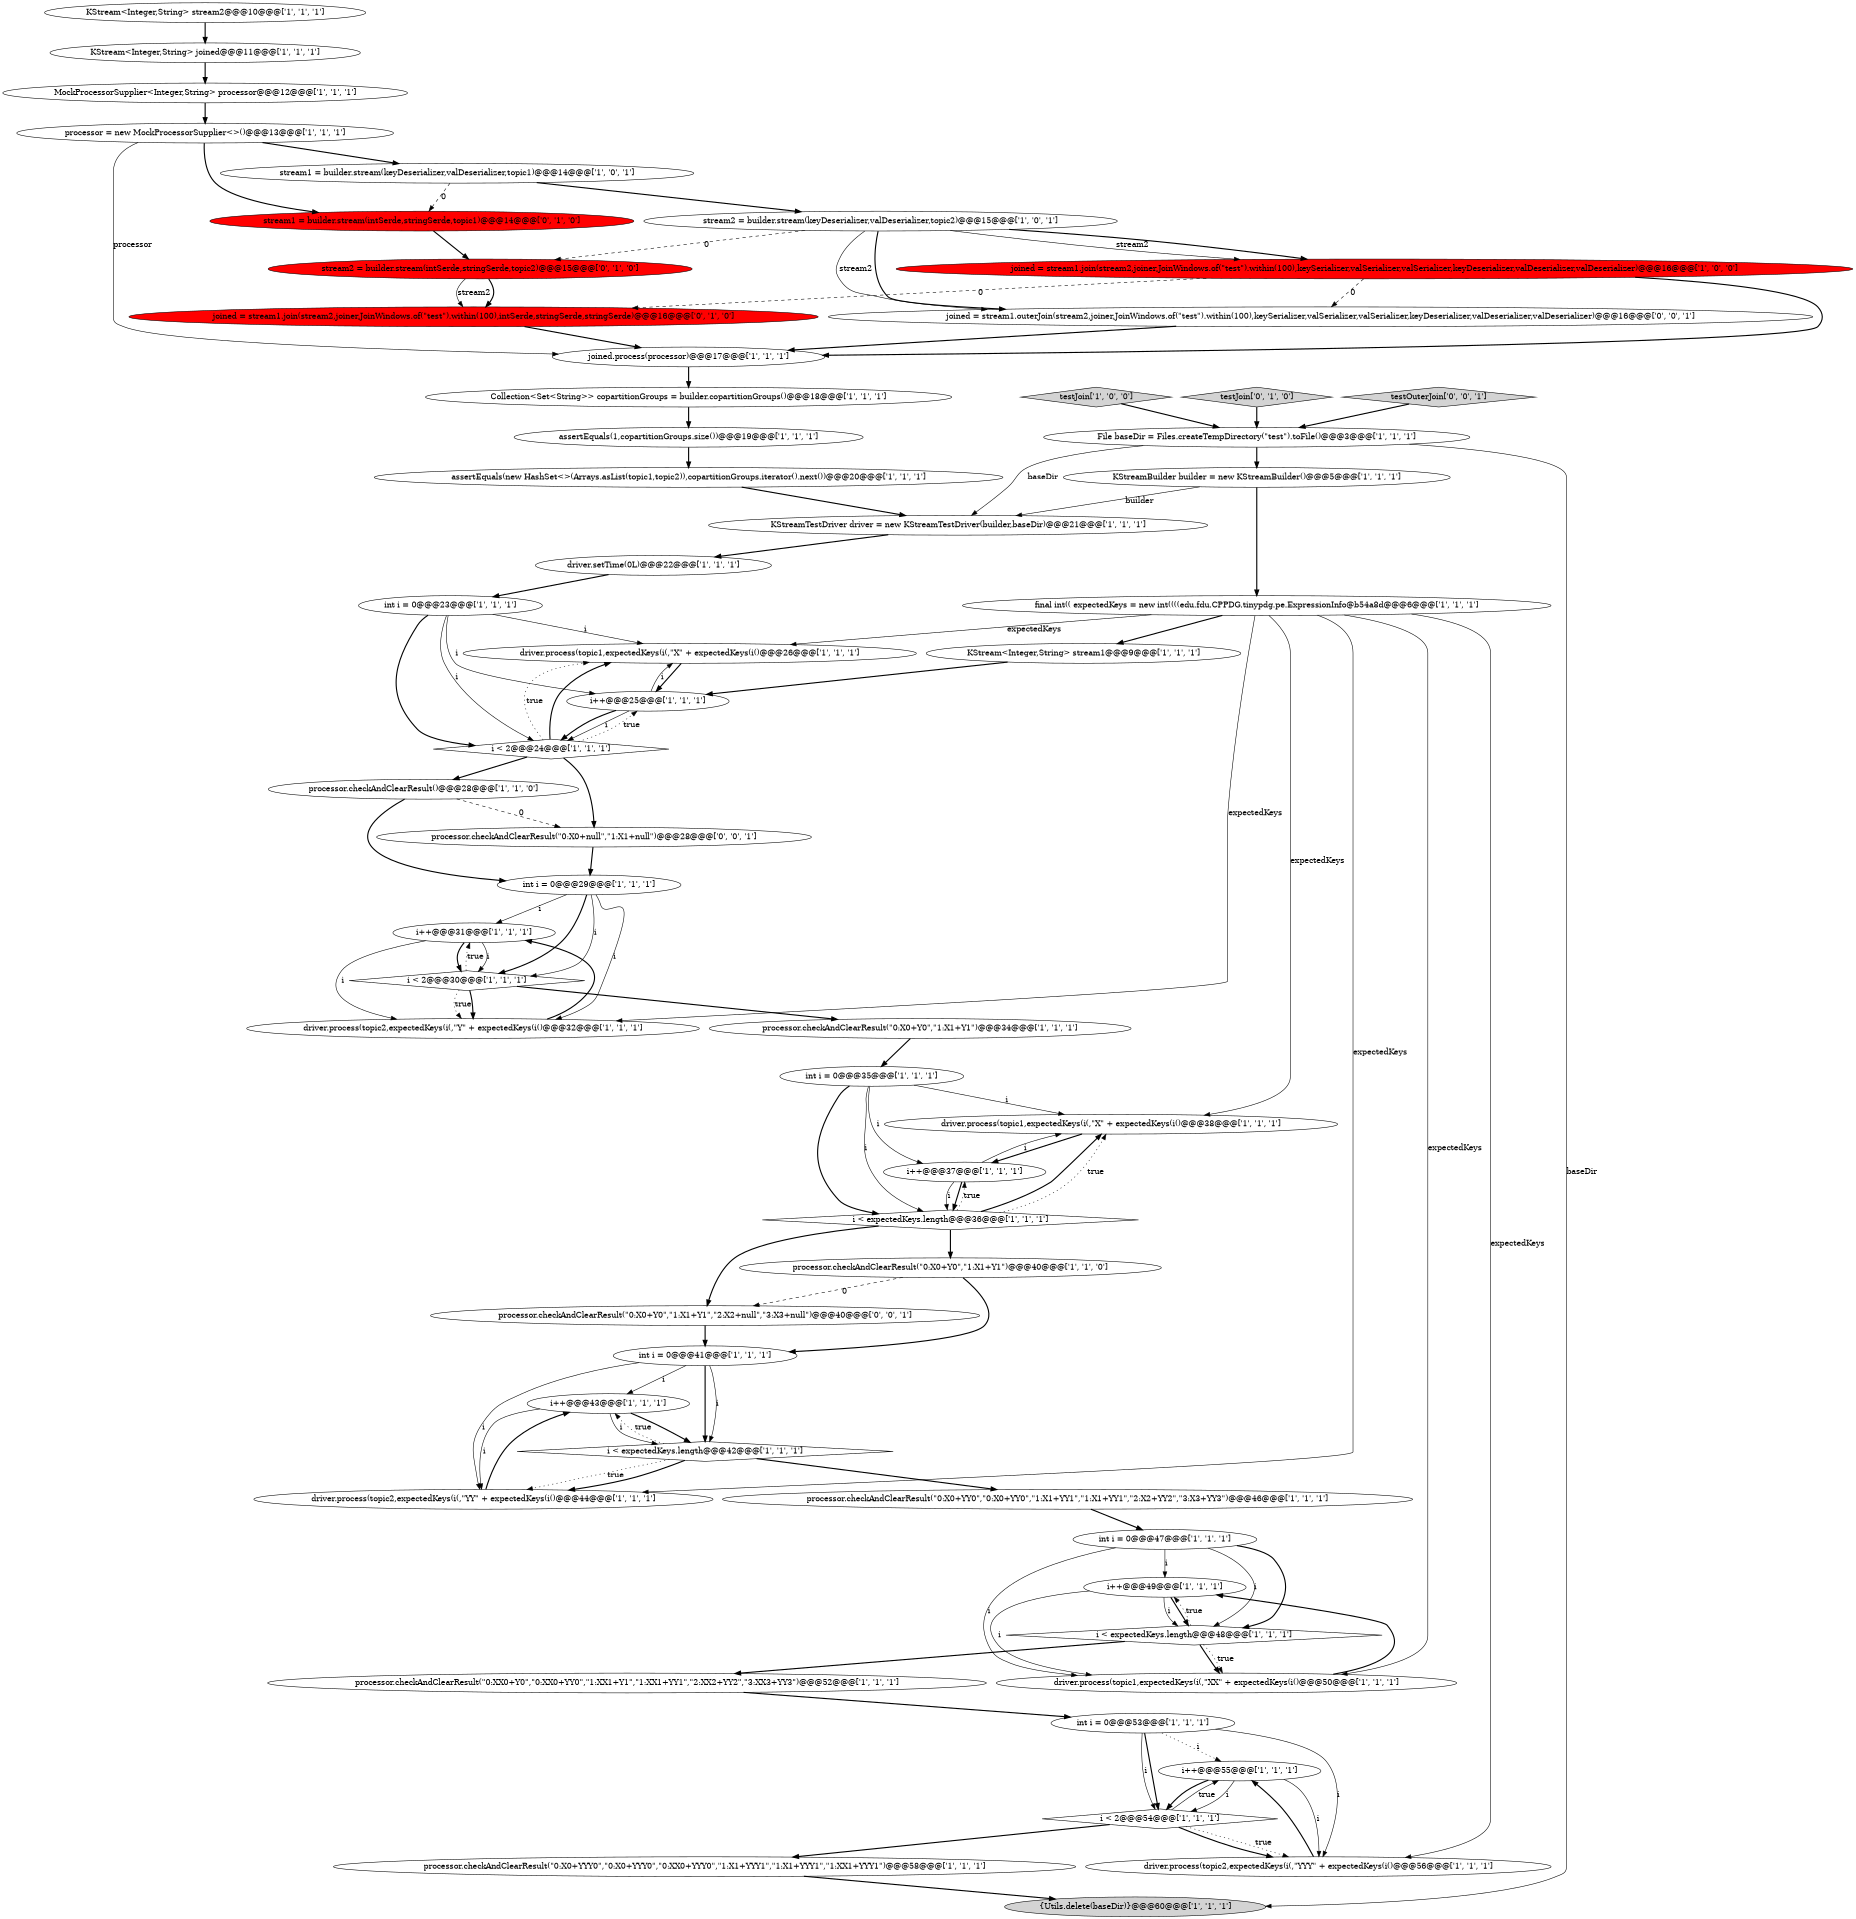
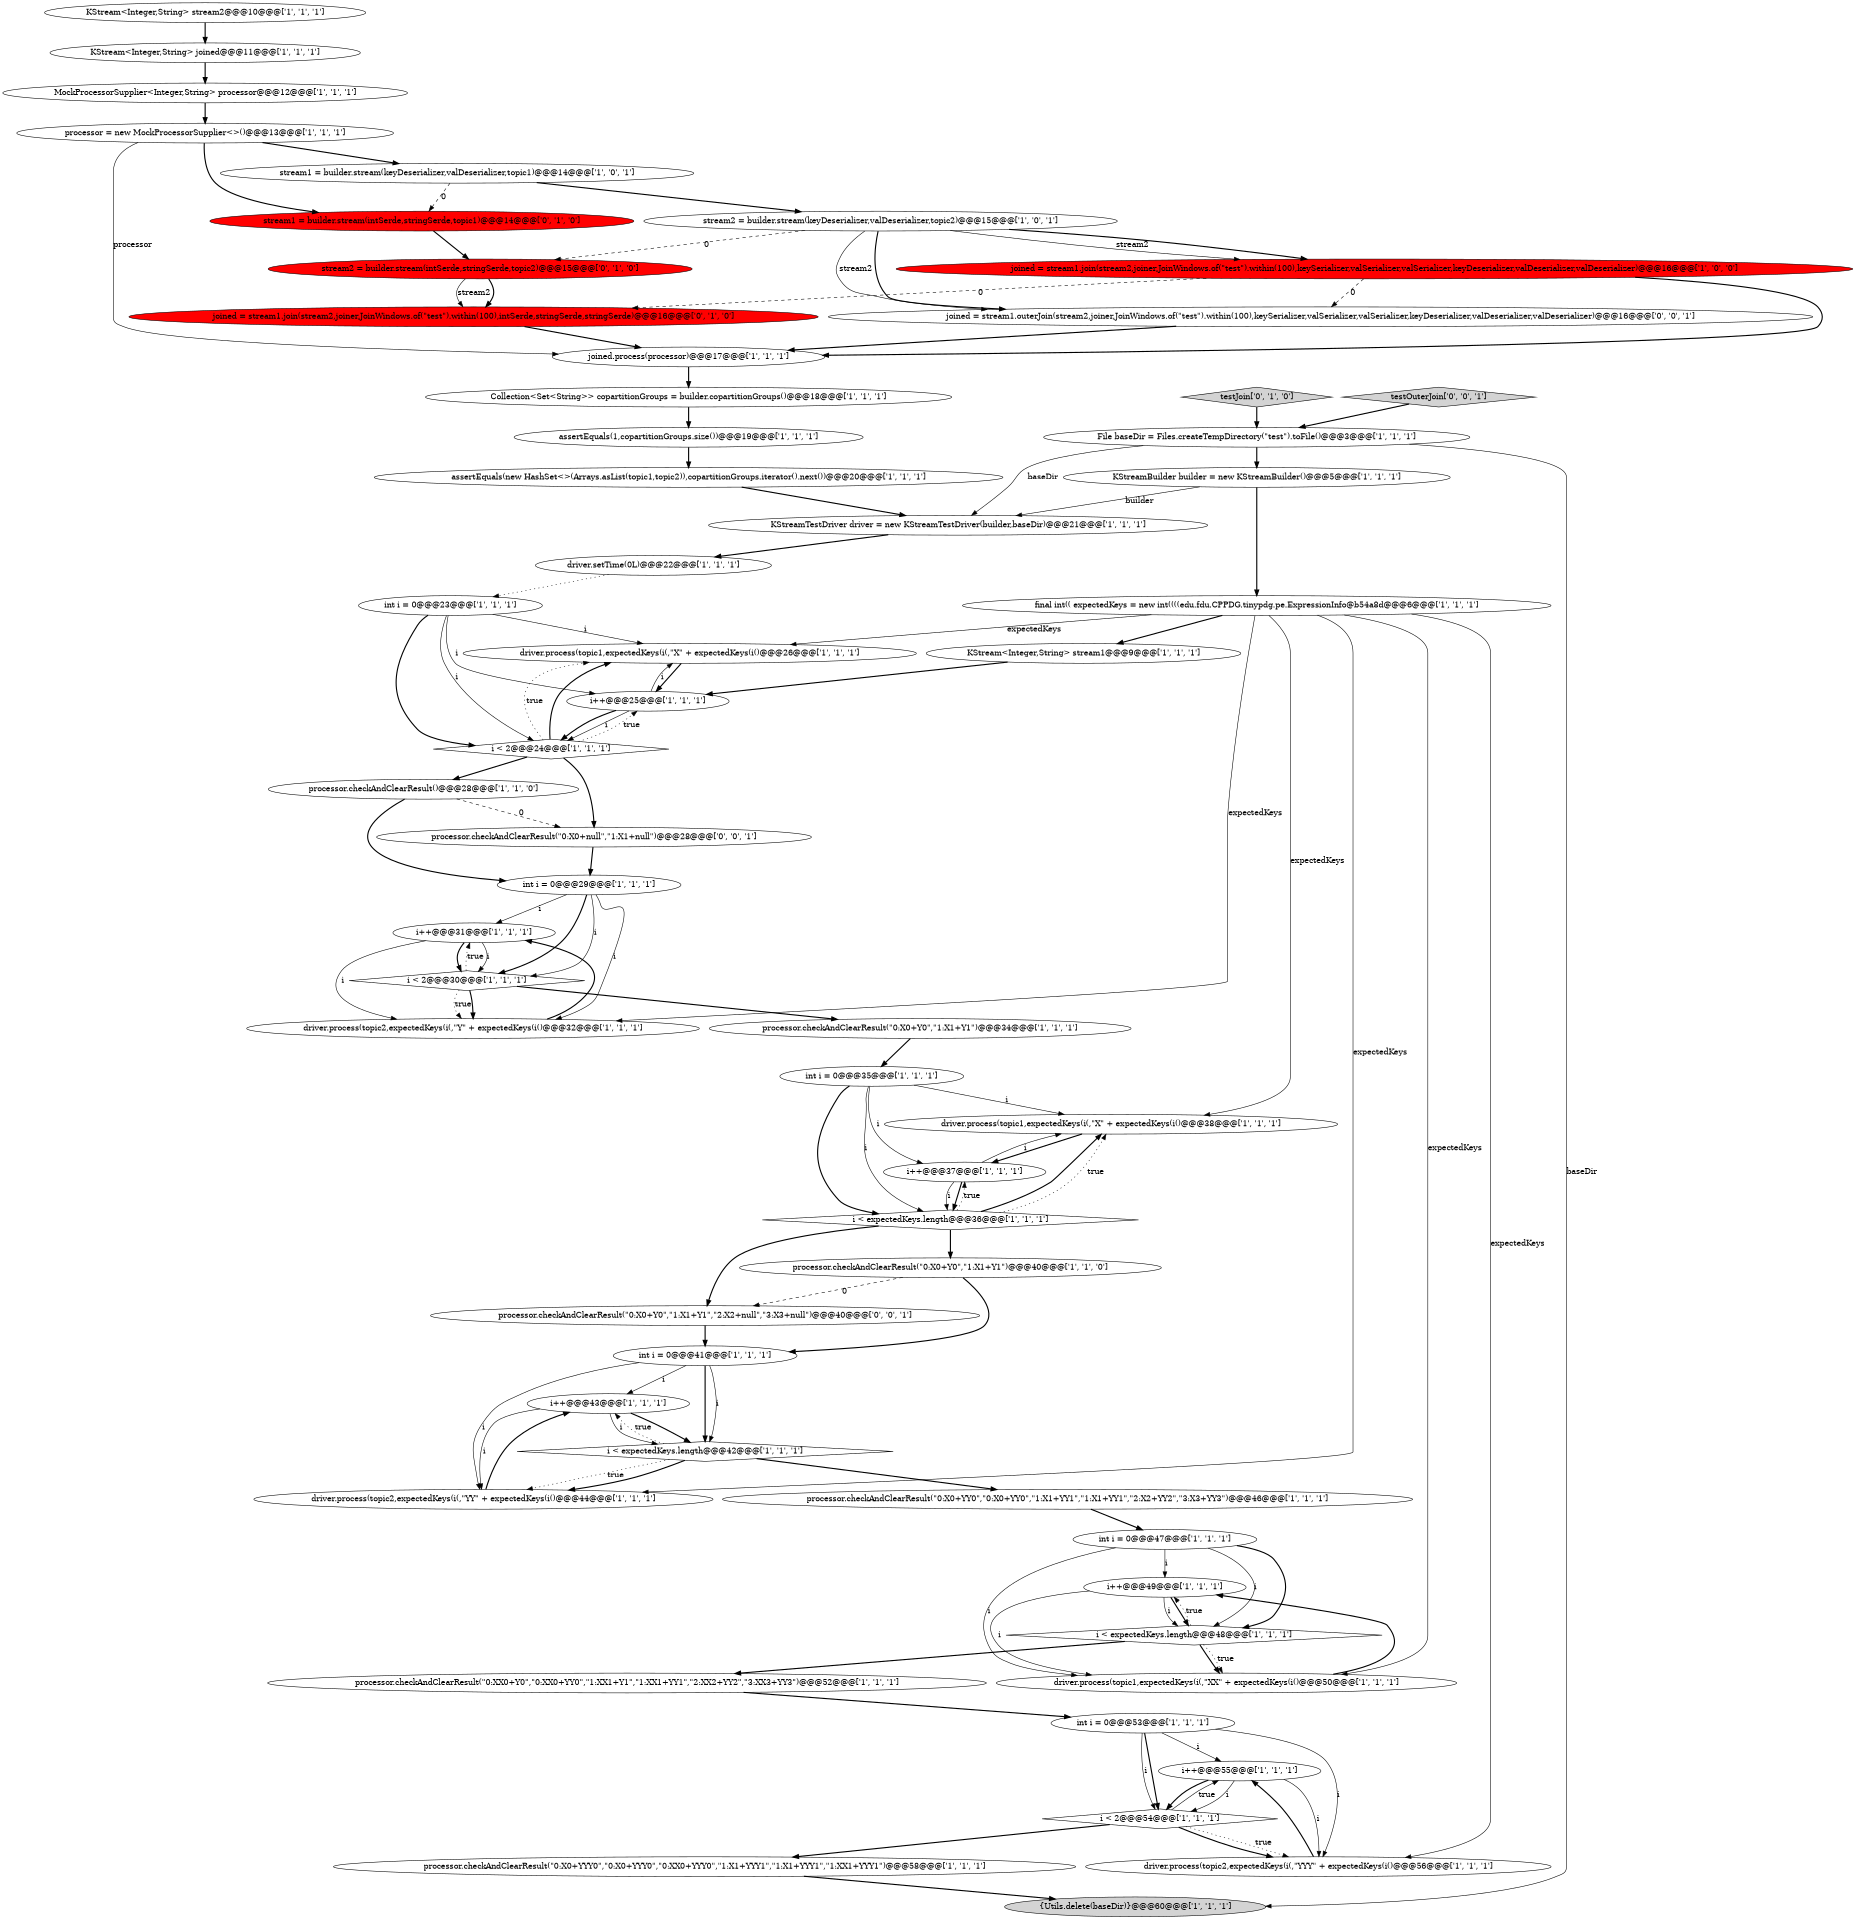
node "testJoin['1', '0', '0']": removed
edge "driver.setTime(0L)@@@22@@@['1', '1', '1']" -> "int i = 0@@@23@@@['1', '1', '1']": style bold -> dotted
edge "int i = 0@@@53@@@['1', '1', '1']" -> "i++@@@55@@@['1', '1', '1']": style dotted -> solid
